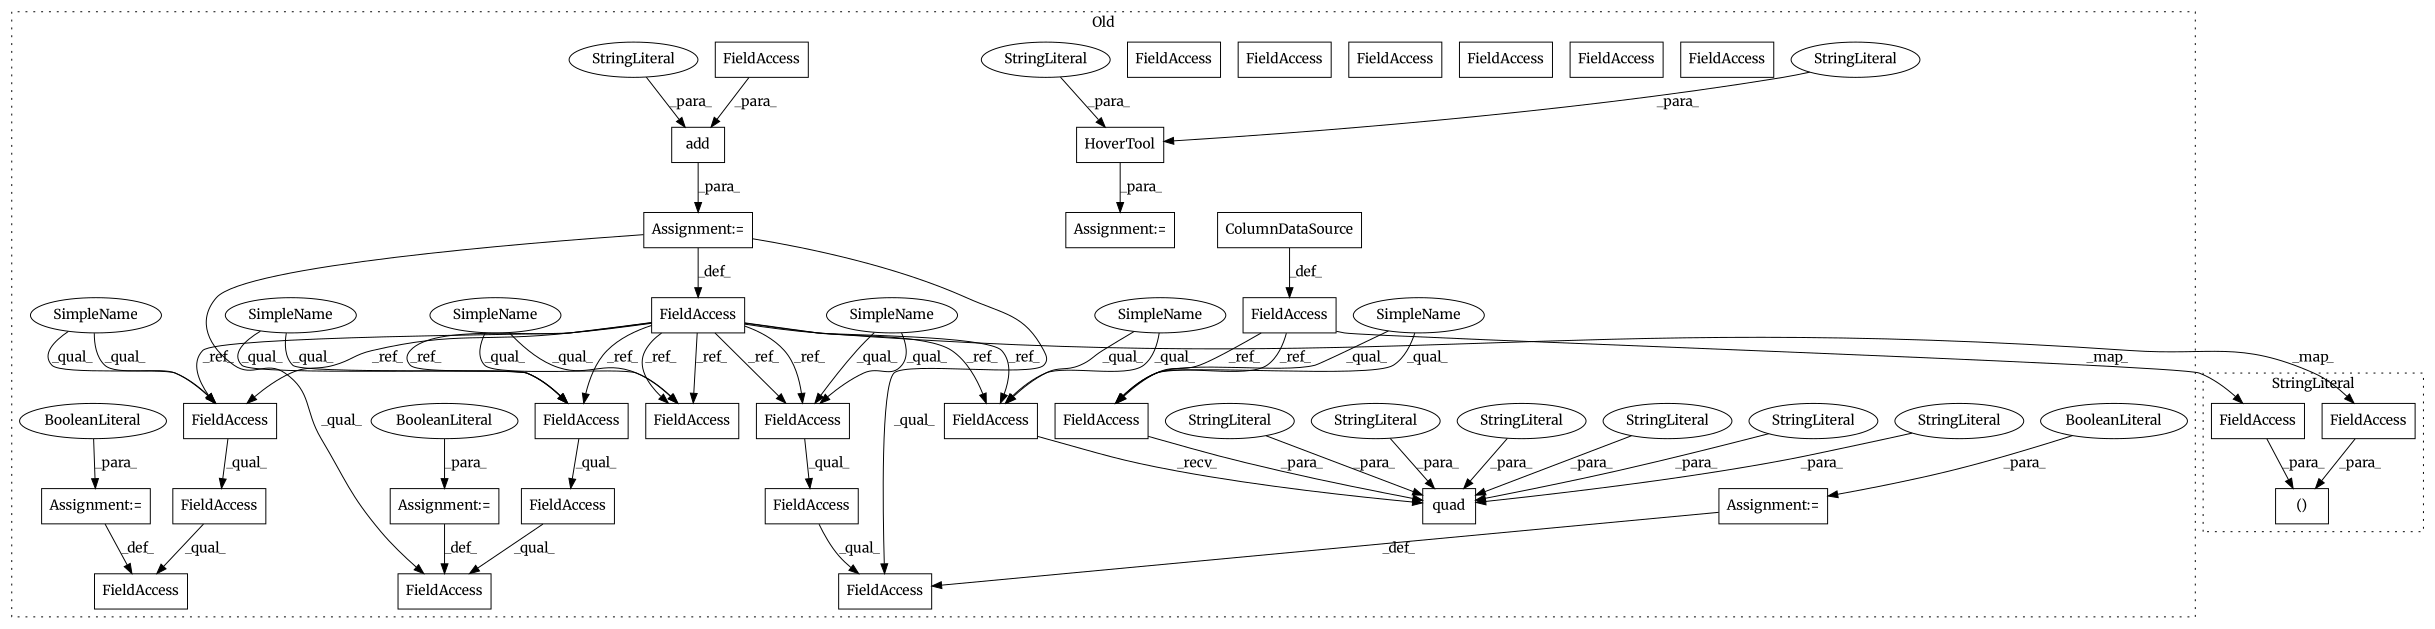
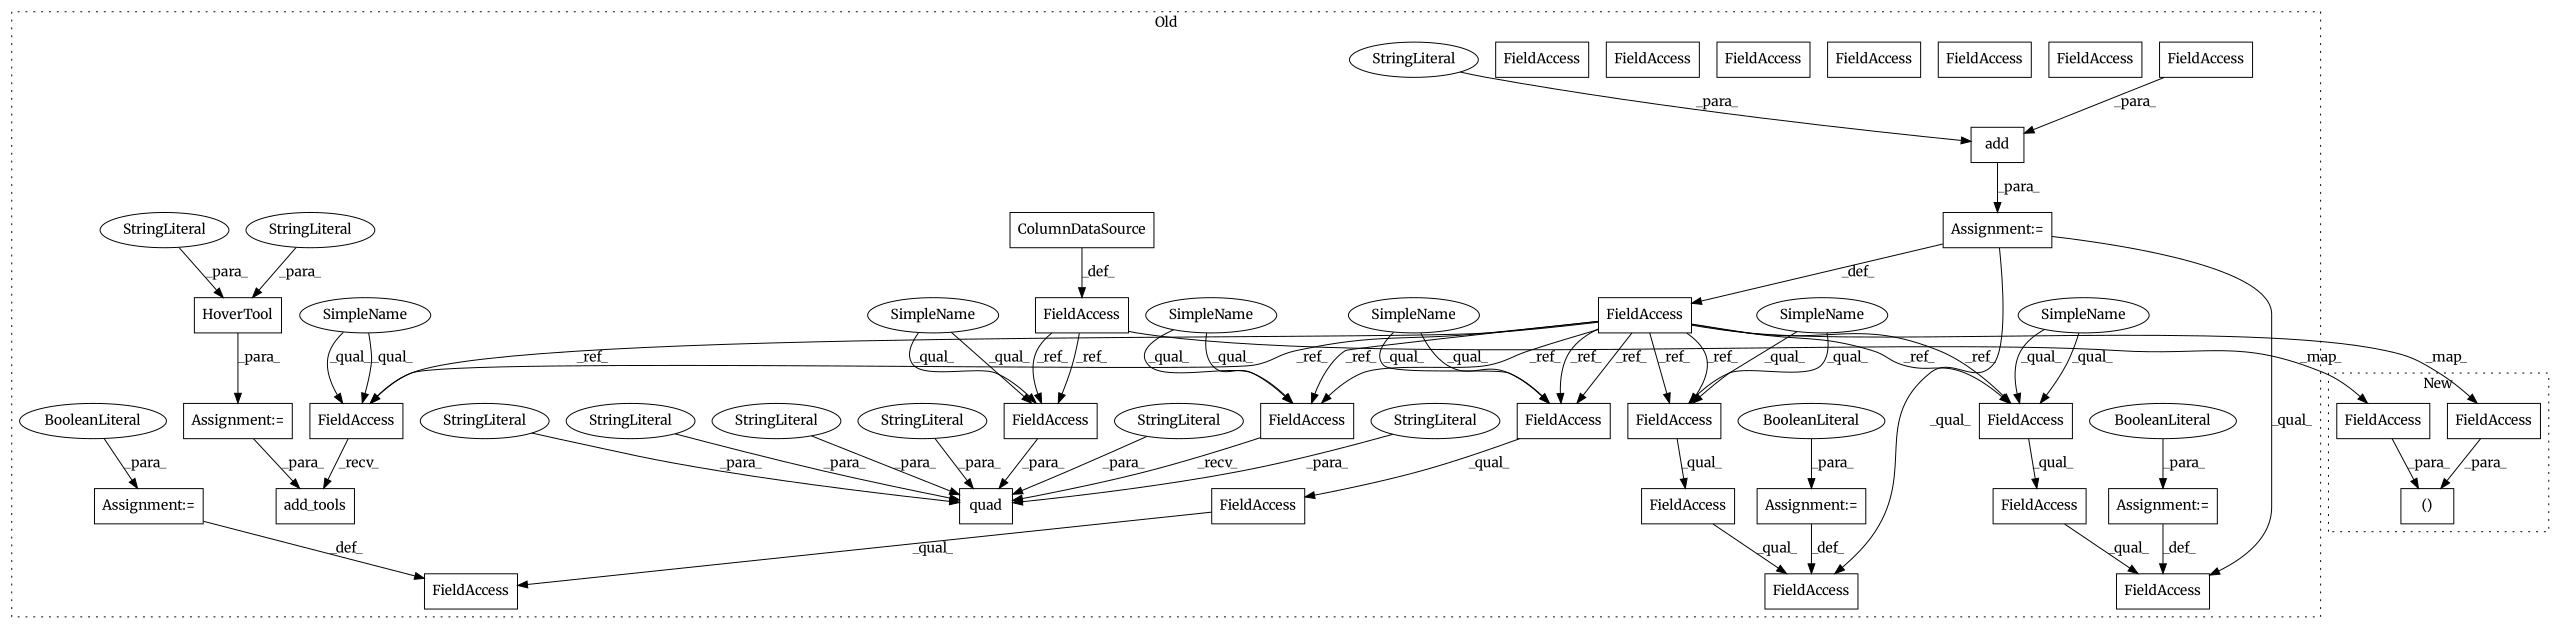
cluster "StringLiteral": label "StringLiteral" -> "New"
node "add_tools": added
